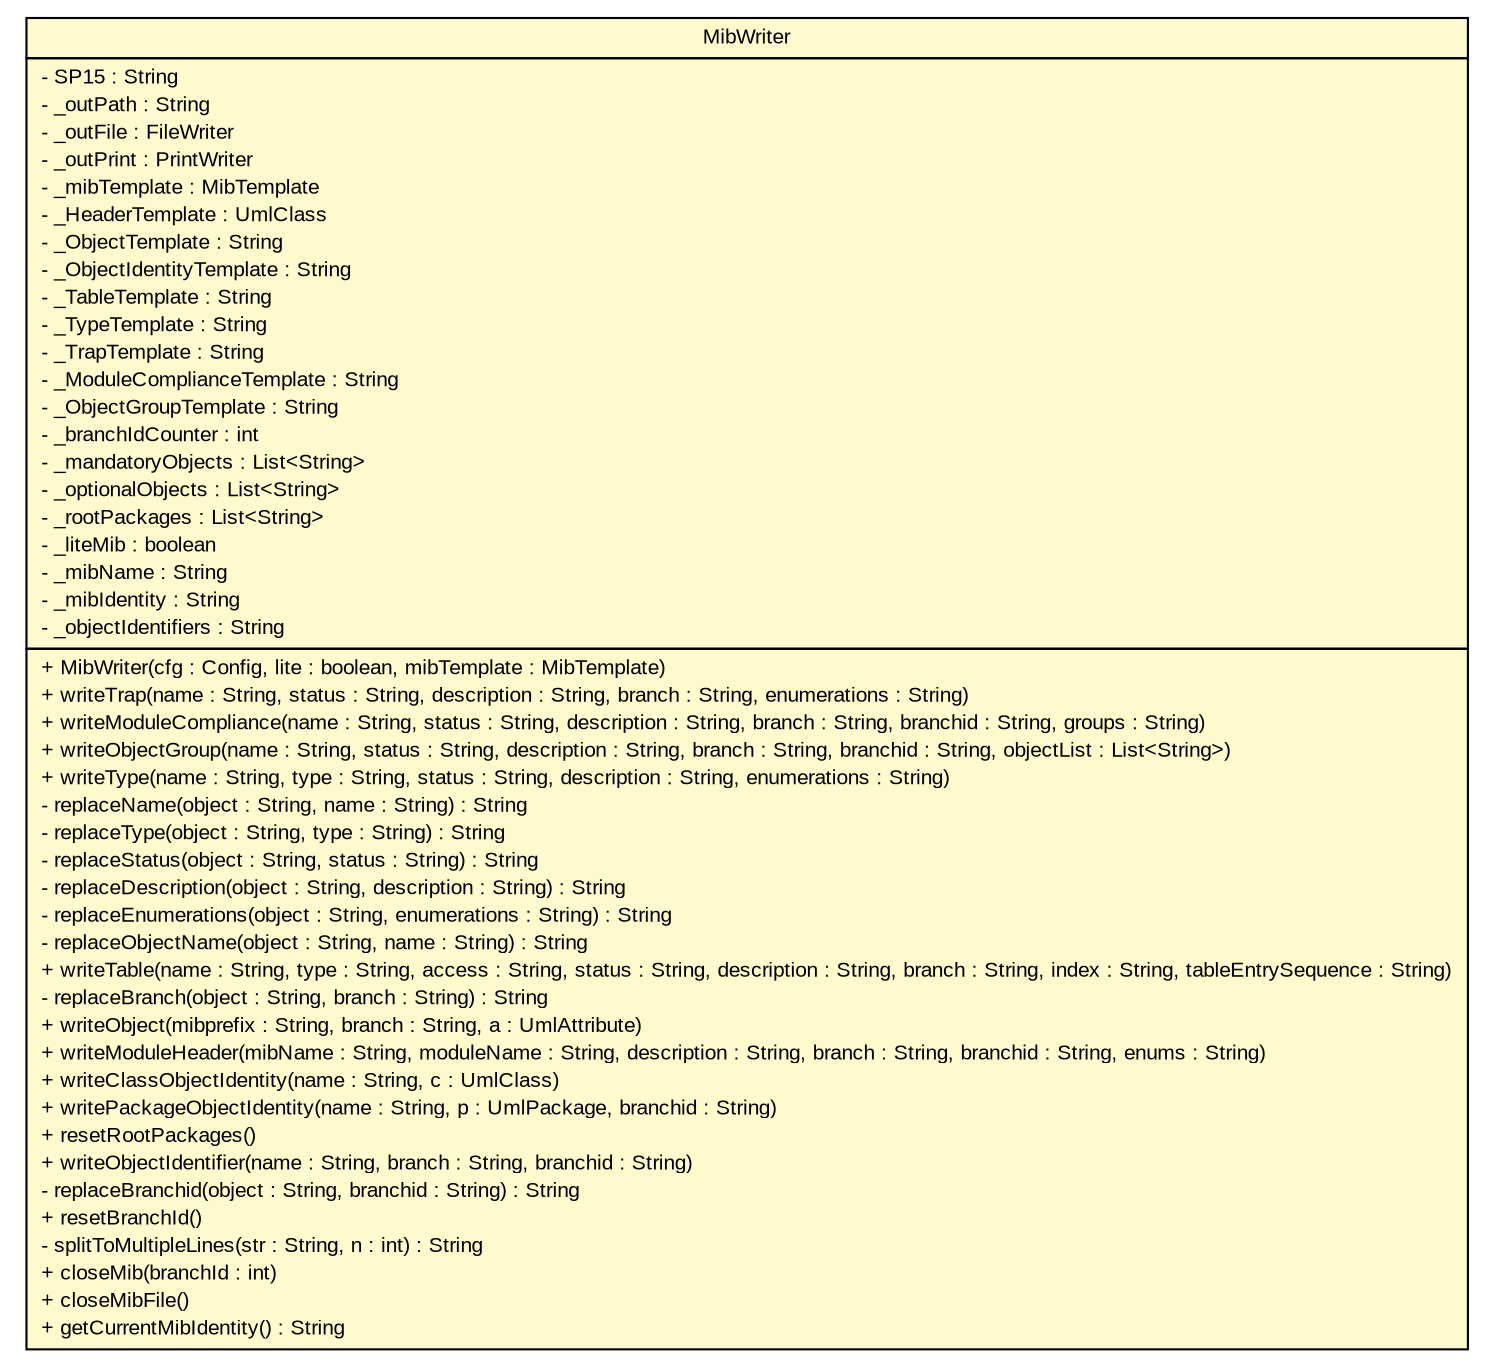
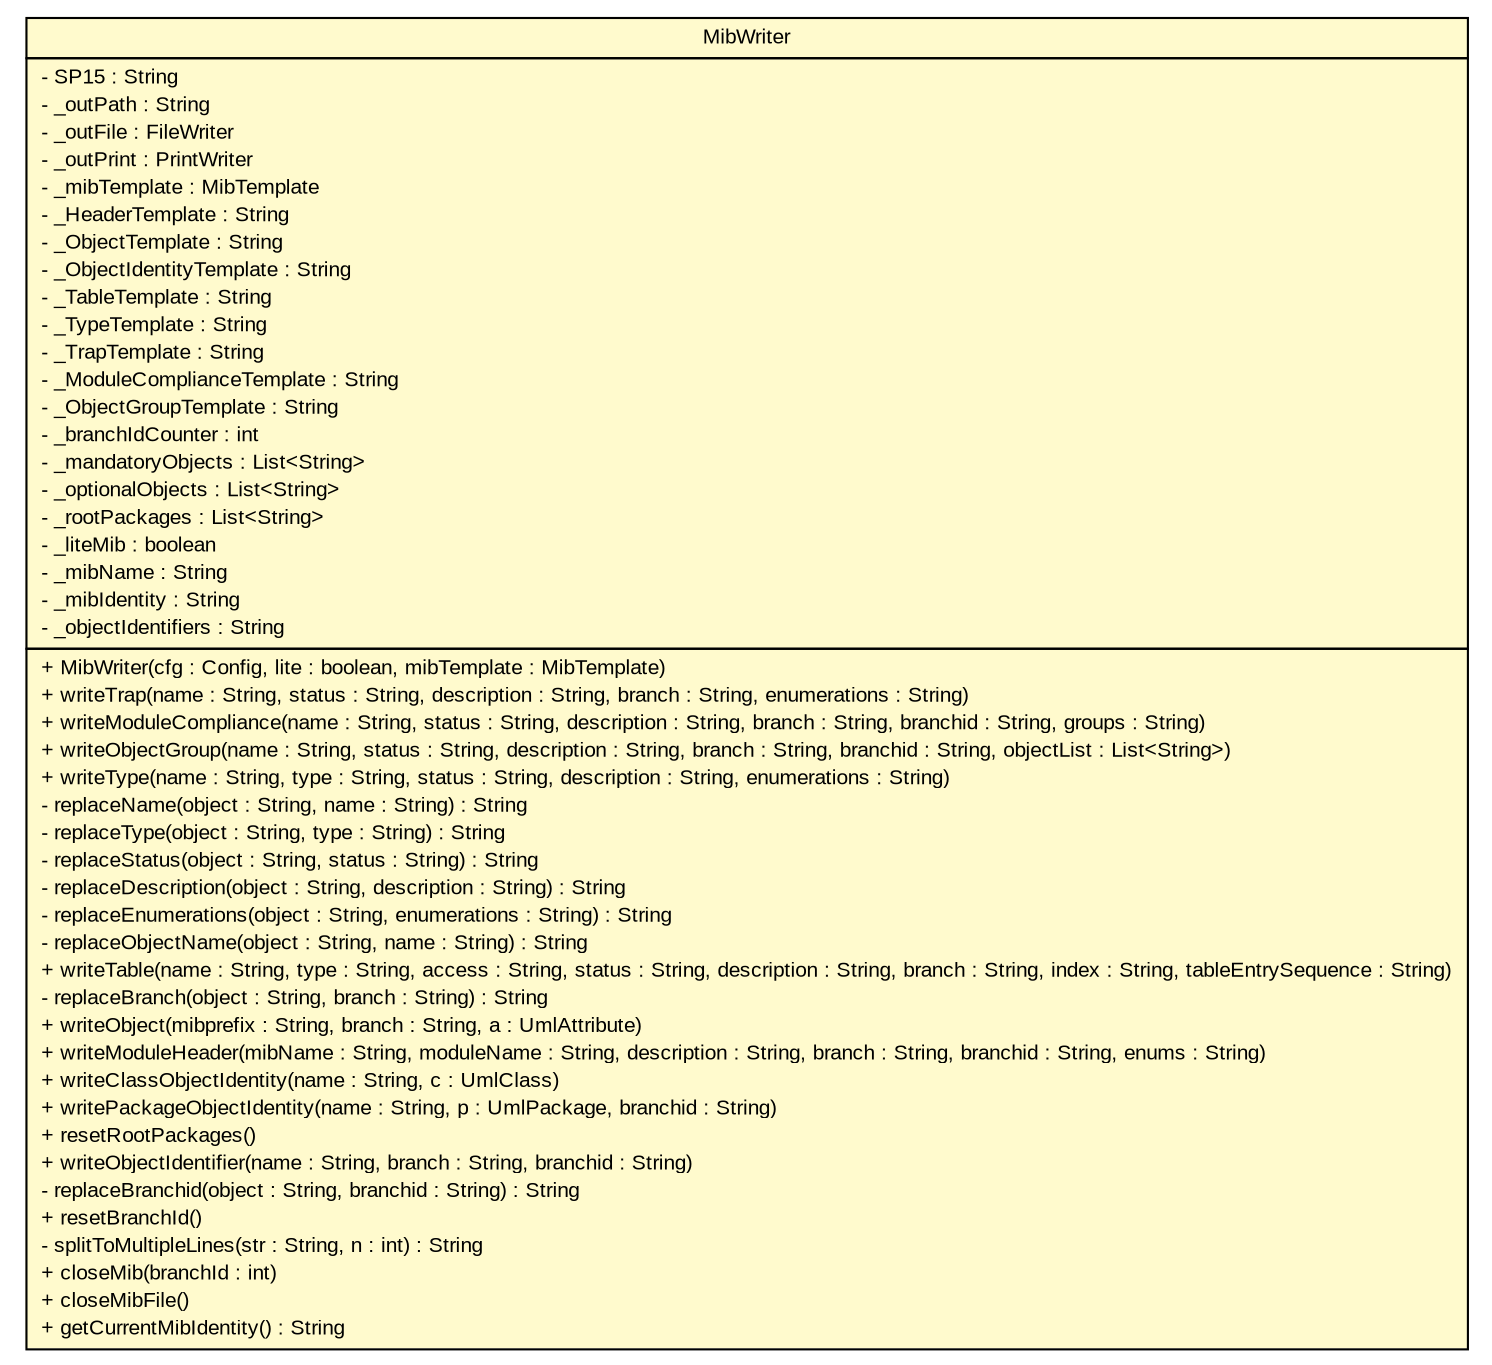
node "MibWriter": text "- _HeaderTemplate : UmlClass" -> "- _HeaderTemplate : String"
